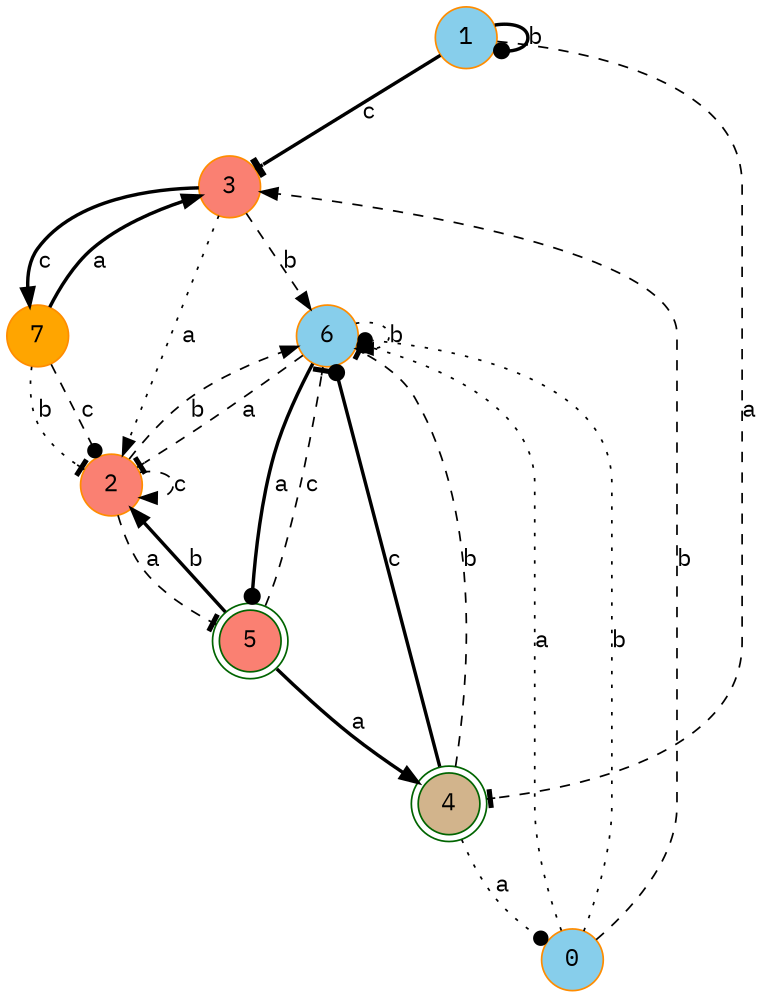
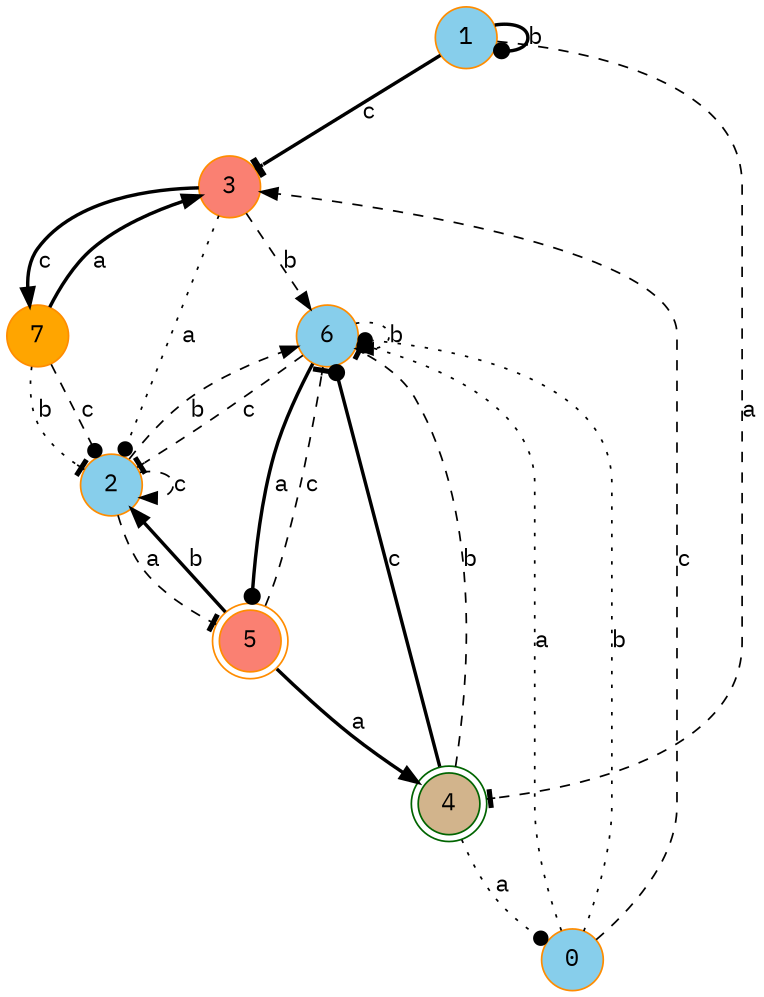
edge "3" -> "2": arrowhead normal -> dot
edge "6" -> "2": label "a" -> "c"
node "2": fillcolor salmon -> skyblue
edge "0" -> "3": label "b" -> "c"
node "5": color darkgreen -> darkorange
